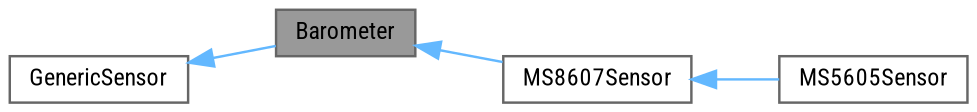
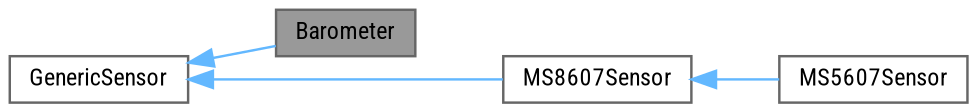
edge "MS8607Sensor" -> "Barometer": now "MS8607Sensor" -> "GenericSensor"
node "MS5605Sensor": label "MS5605Sensor" -> "MS5607Sensor"
